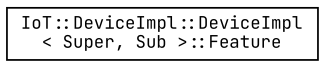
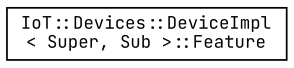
node "IoT::DeviceImpl::DeviceImpl < Super, Sub >::Feature": label "IoT::DeviceImpl::DeviceImpl < Super, Sub >::Feature" -> "IoT::Devices::DeviceImpl < Super, Sub >::Feature"
